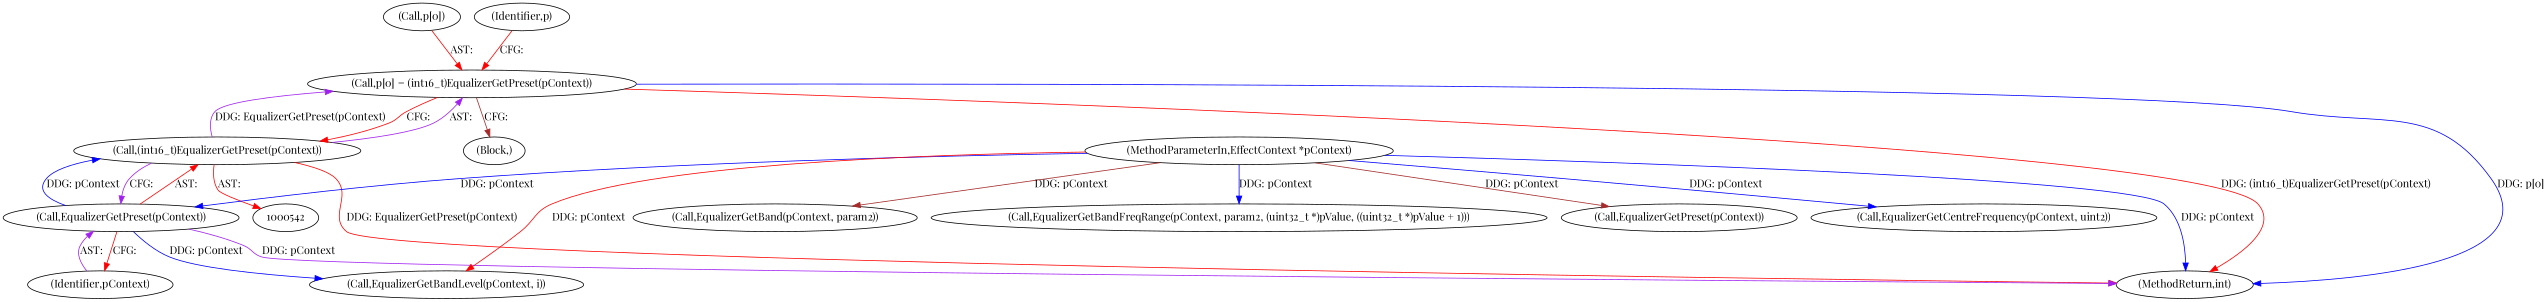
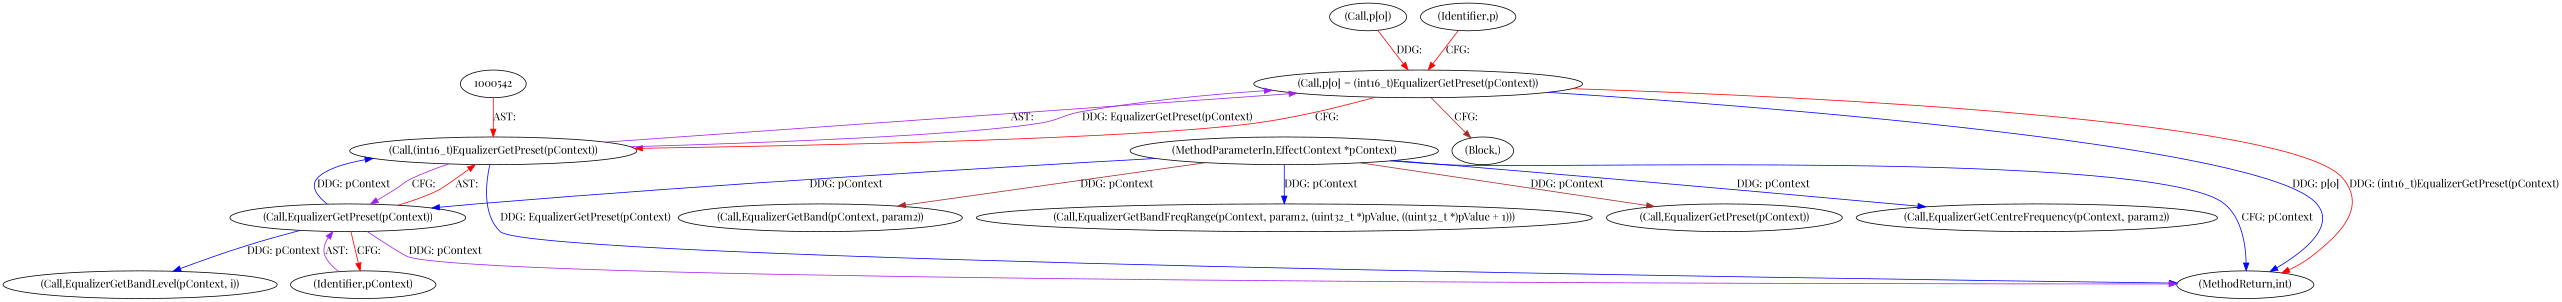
edge "(Call,p[0])" -> "(Call,p[0] = (int16_t)EqualizerGetPreset(pContext))": label "AST: " -> "DDG: "
edge "(MethodParameterIn,EffectContext *pContext)" -> "(Call,EqualizerGetBandLevel(pContext, i))": removed, label "DDG: pContext"
edge "(Call,(int16_t)EqualizerGetPreset(pContext))" -> "1000542": reversed
node "(Call,EqualizerGetCentreFrequency(pContext, uint2))": label "(Call,EqualizerGetCentreFrequency(pContext, uint2))" -> "(Call,EqualizerGetCentreFrequency(pContext, param2))"
edge "(MethodParameterIn,EffectContext *pContext)" -> "(MethodReturn,int)": label "DDG: pContext" -> "CFG: pContext"
edge "(Call,(int16_t)EqualizerGetPreset(pContext))" -> "(MethodReturn,int)": color red -> blue
